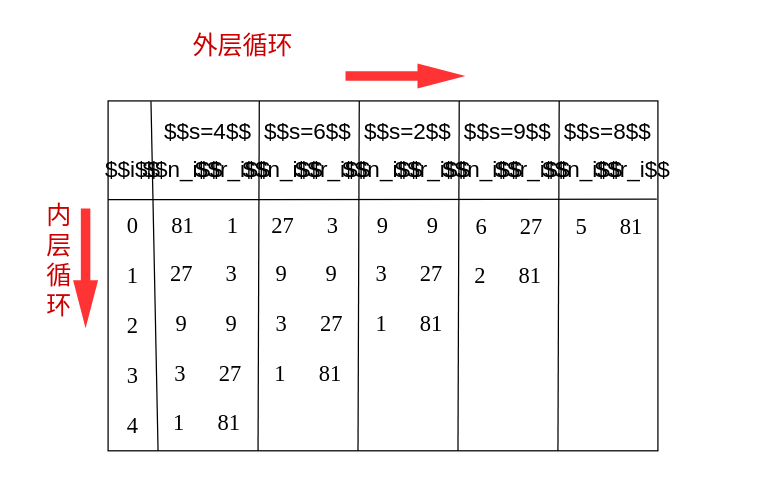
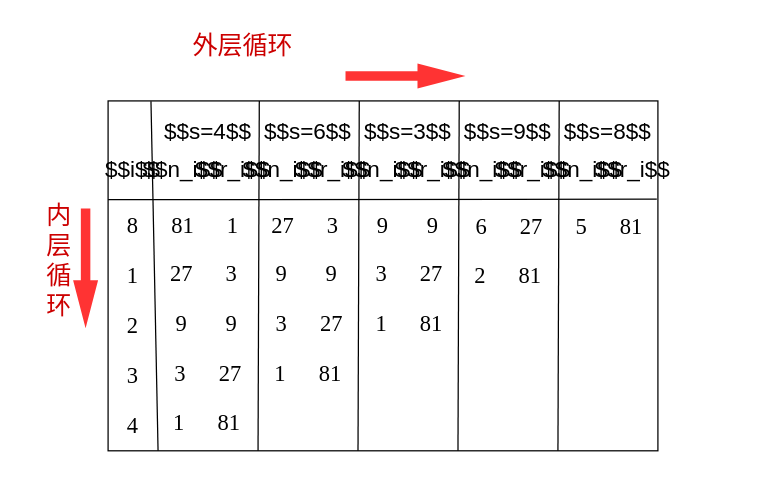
node "$$s=2$$": label "$$s=2$$" -> "$$s=3$$"
node "0": label "0" -> "8"
